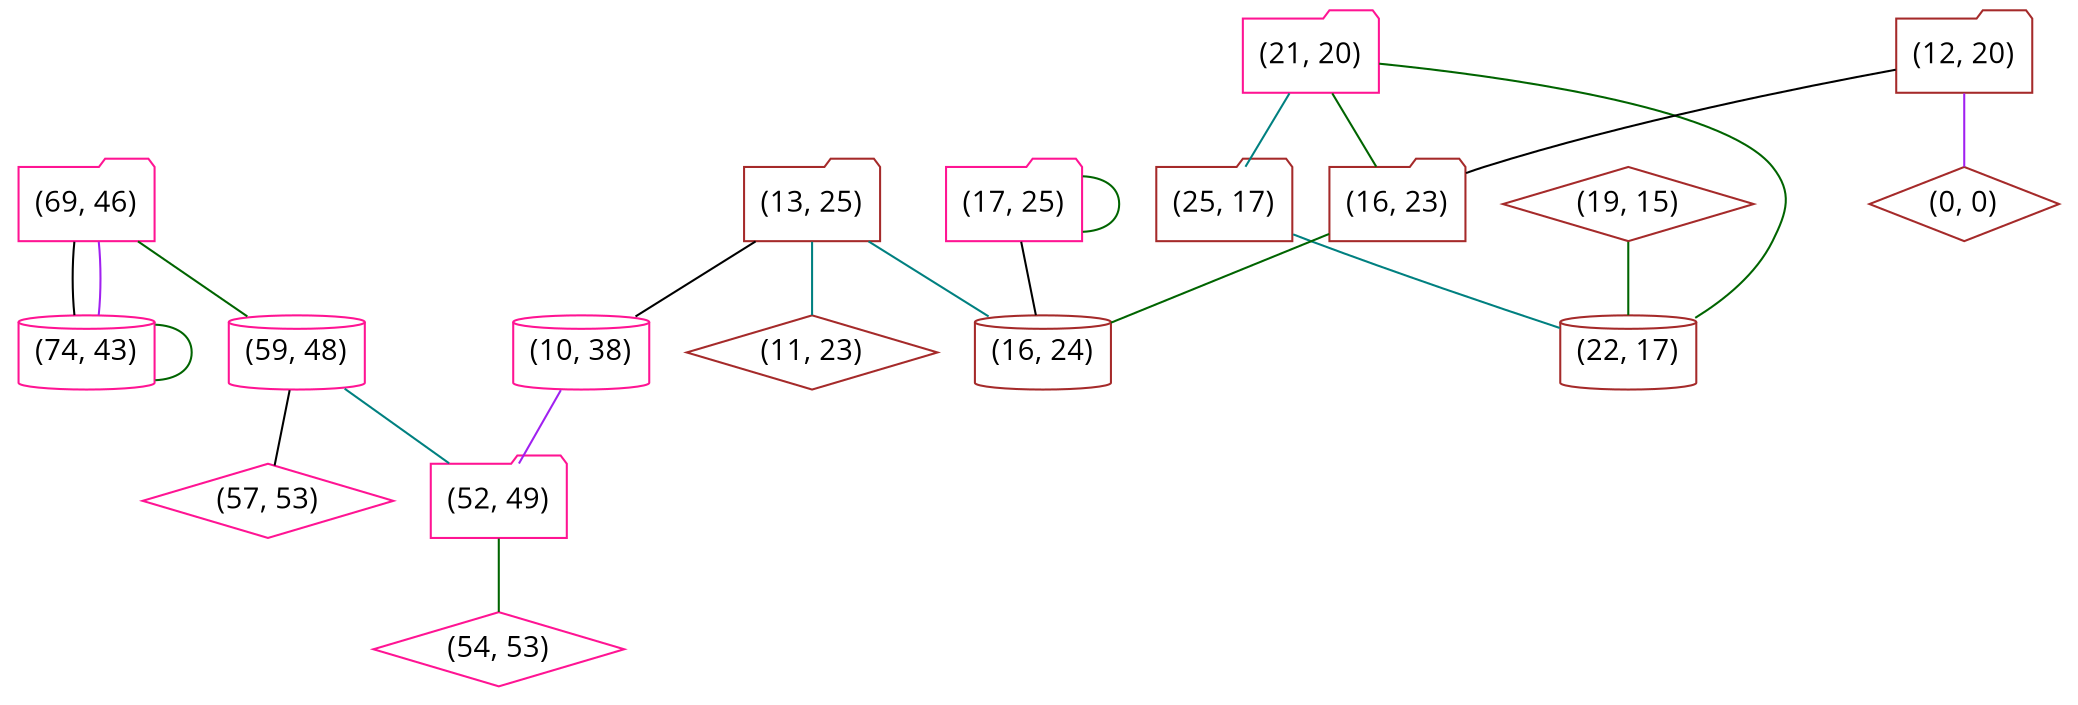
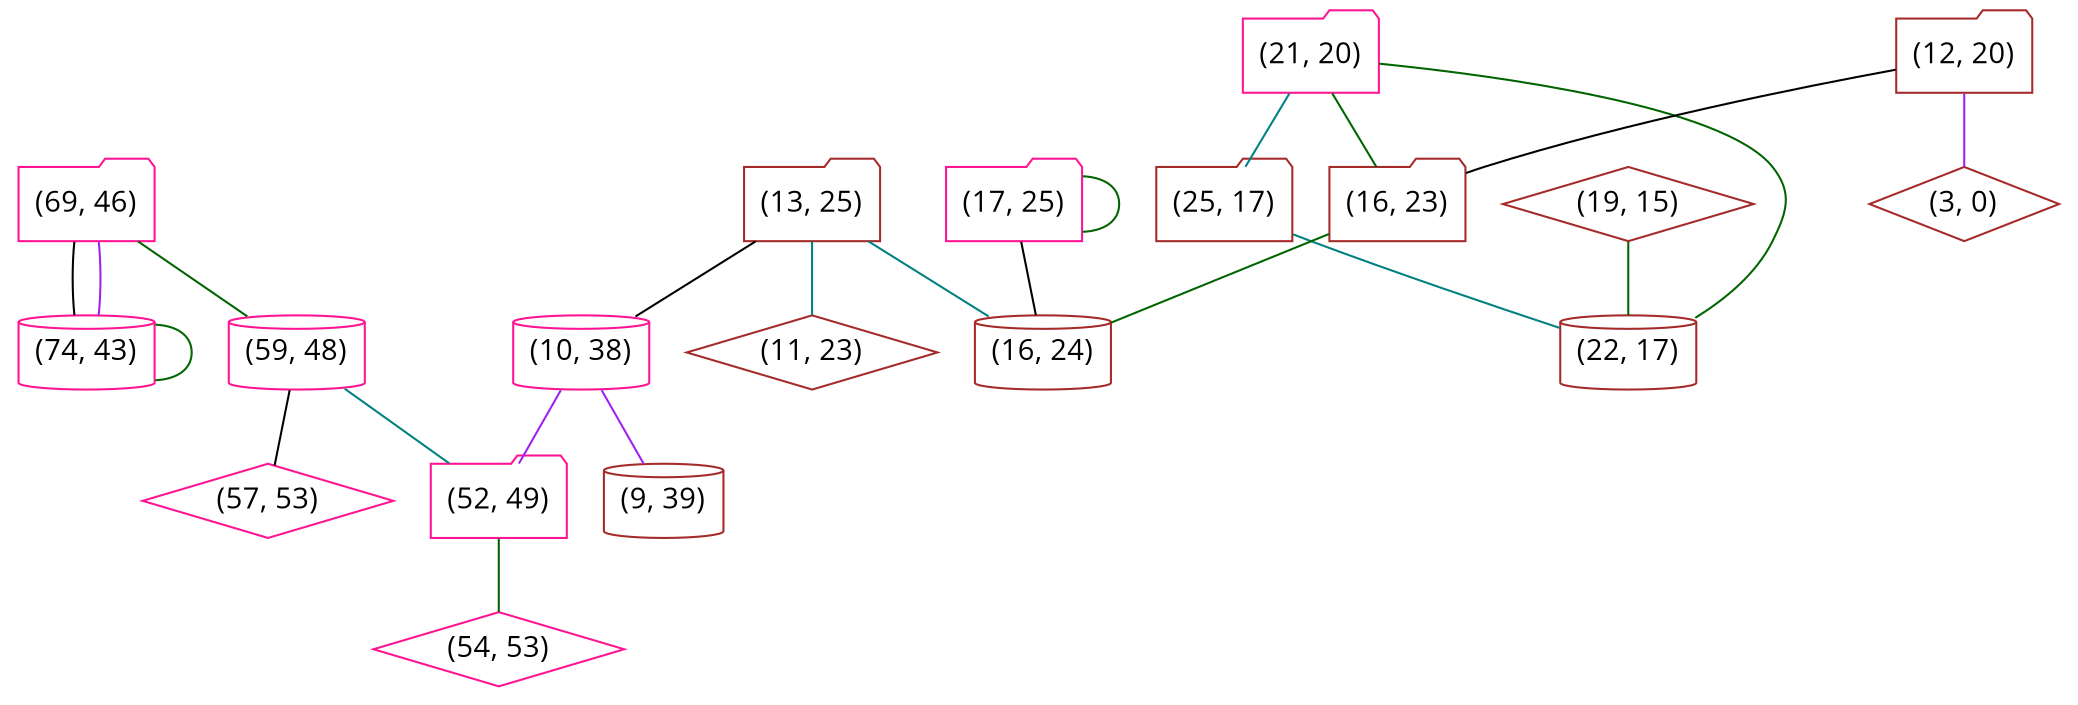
node "(0, 0)": label "(0, 0)" -> "(3, 0)"
node "(9, 39)": added
